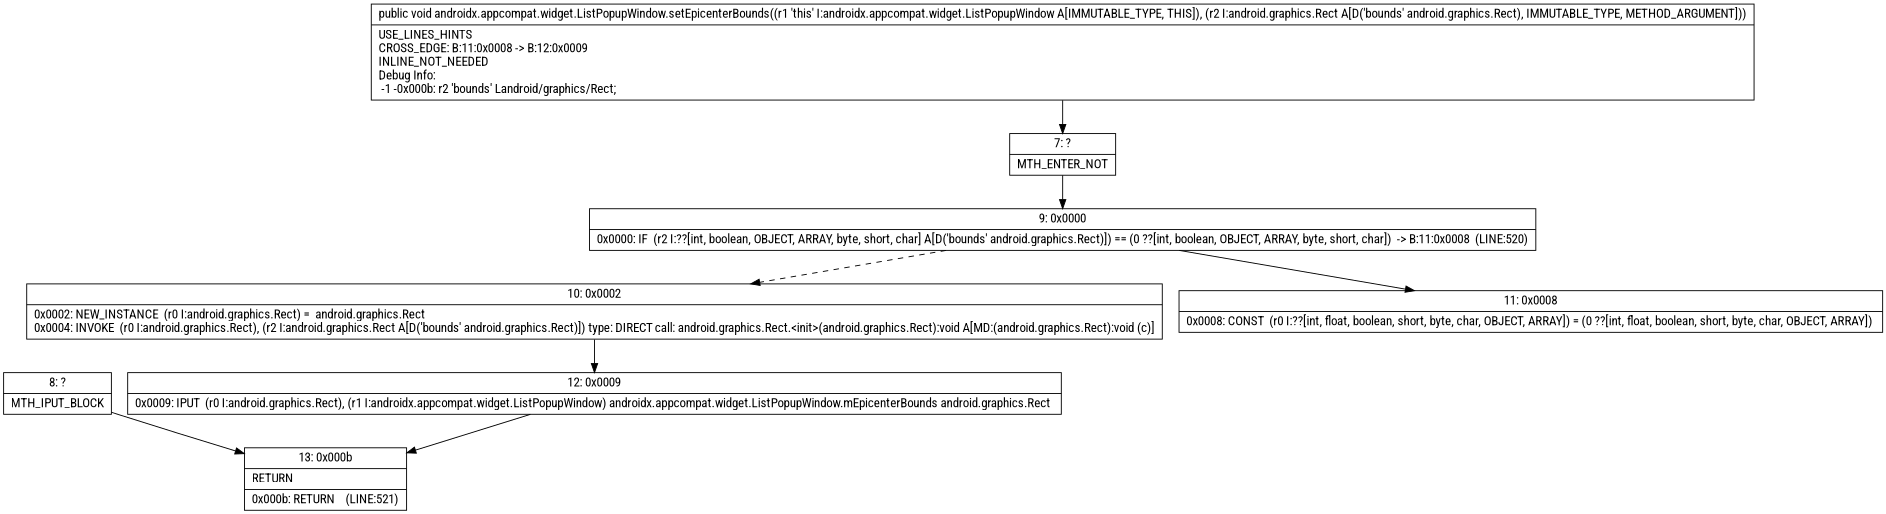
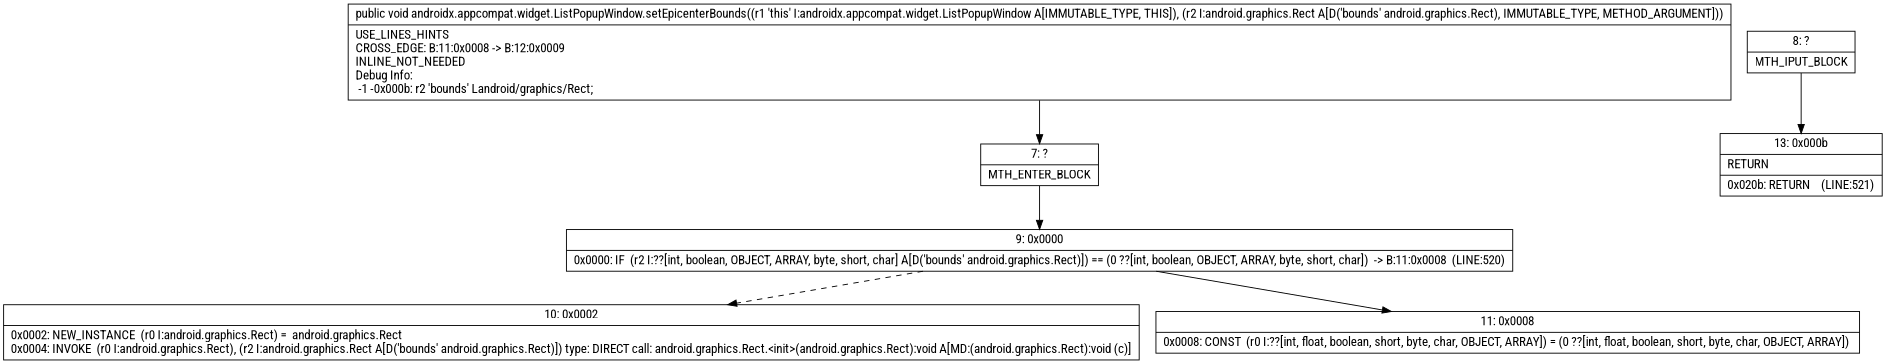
node "7: ?": text "MTH_ENTER_NOT" -> "MTH_ENTER_BLOCK"
node "12: 0x0009": removed
node "13: 0x000b": text "0x000b: RETURN    (LINE:521)" -> "0x020b: RETURN    (LINE:521)"
